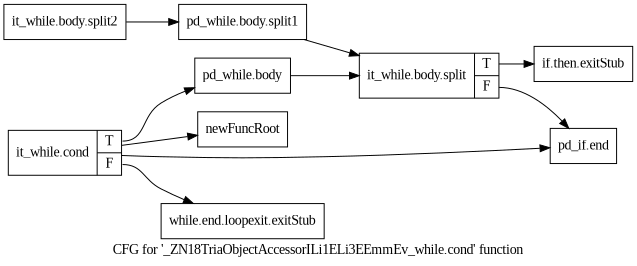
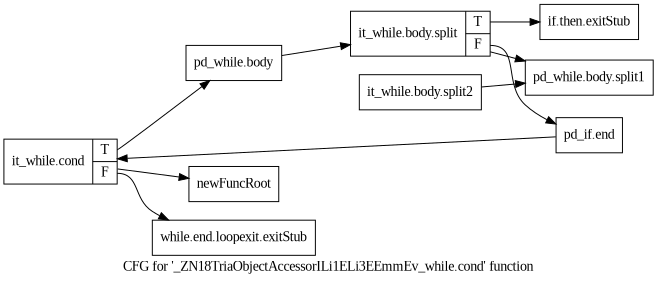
edge "pd_while.body.split1" -> "it_while.body.split": reversed
edge "it_while.cond" -> "pd_if.end": reversed
